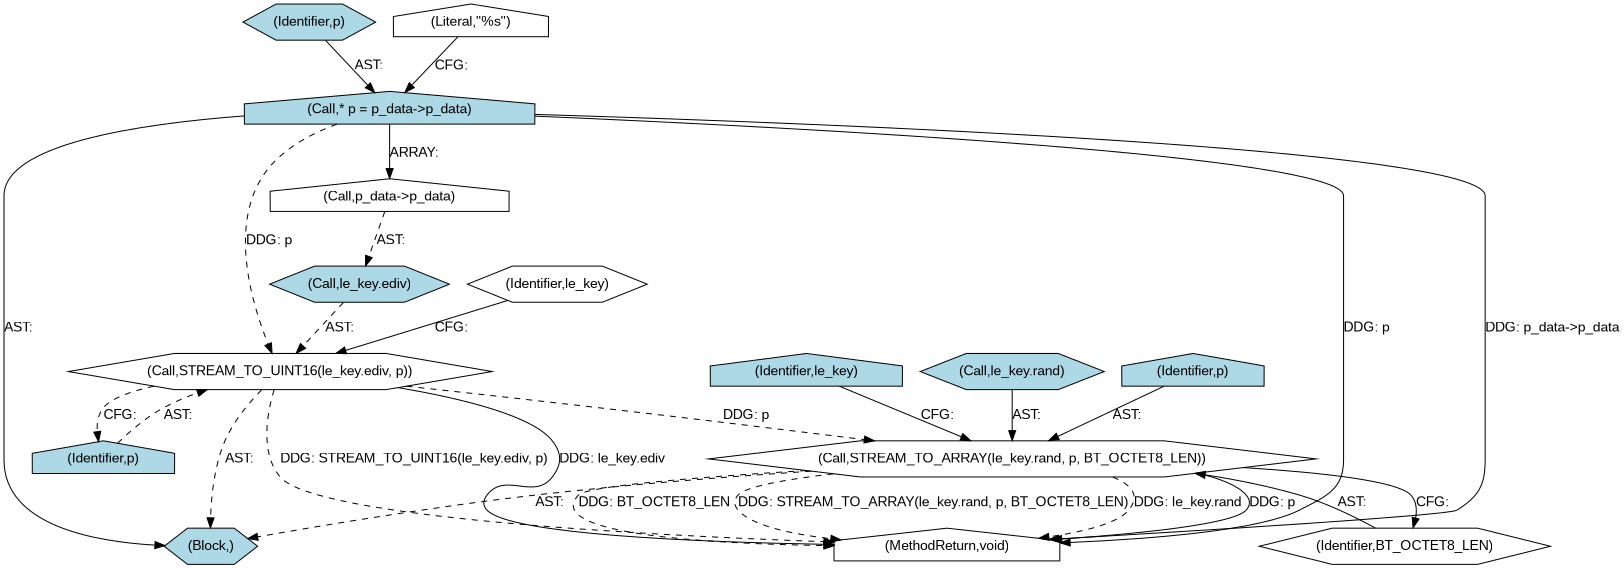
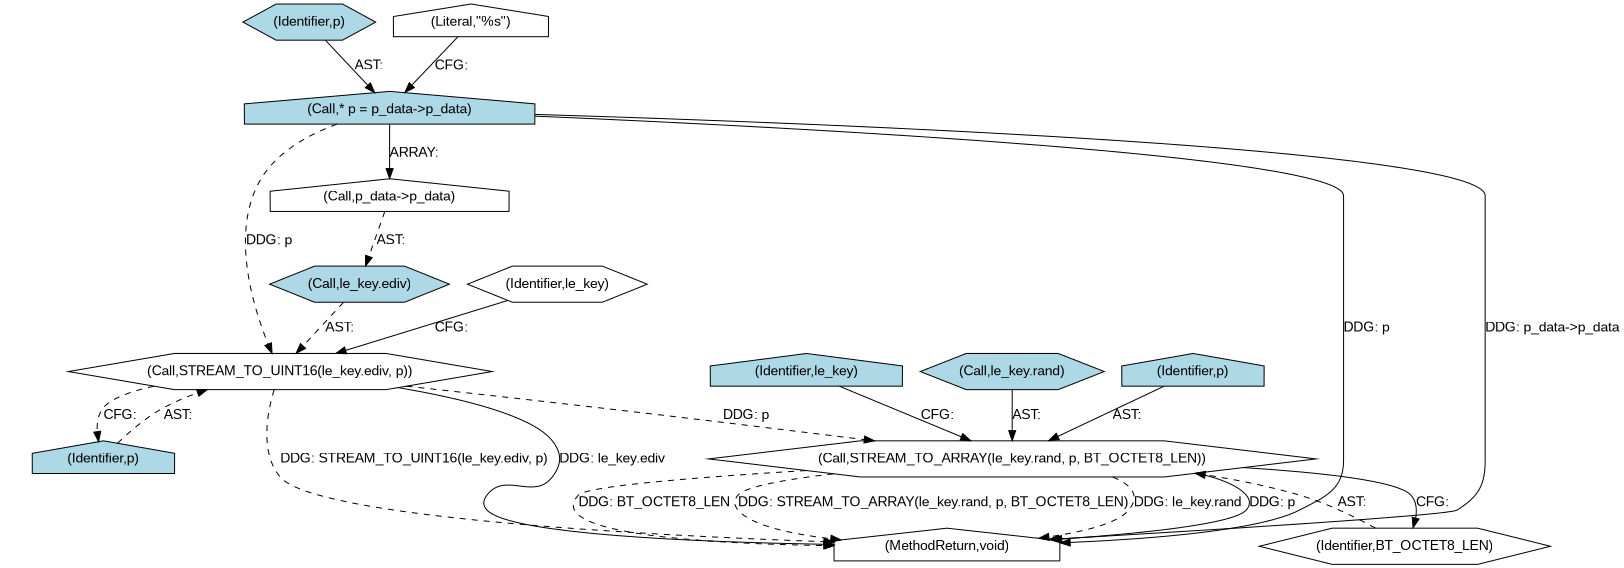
edge "(Identifier,BT_OCTET8_LEN)" -> "(Call,STREAM_TO_ARRAY(le_key.rand, p, BT_OCTET8_LEN))": style solid -> dashed
node "(Block,)": removed
